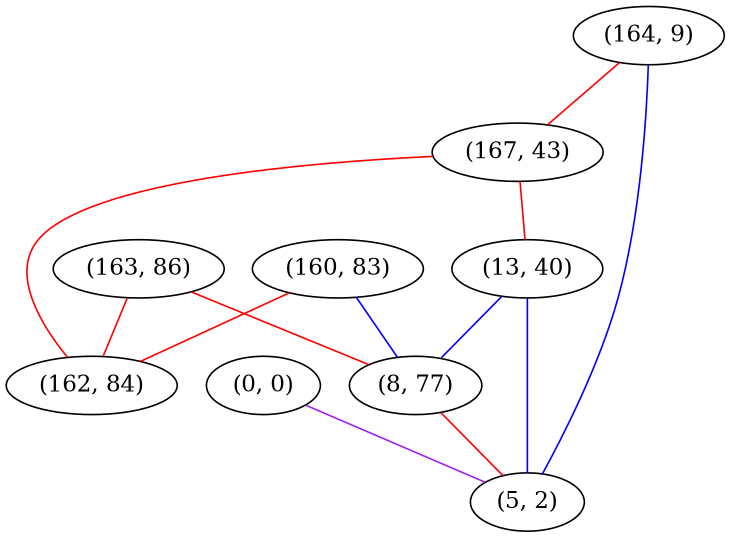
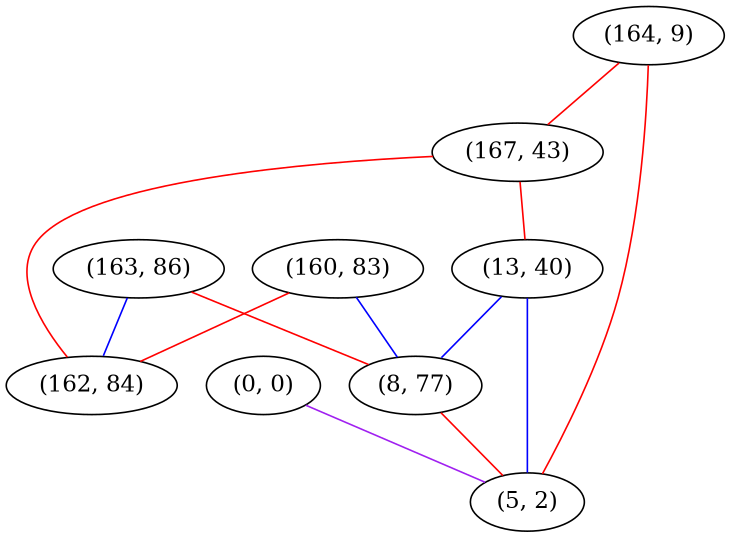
edge "(164, 9)" -- "(5, 2)": color blue -> red
edge "(163, 86)" -- "(162, 84)": color red -> blue
